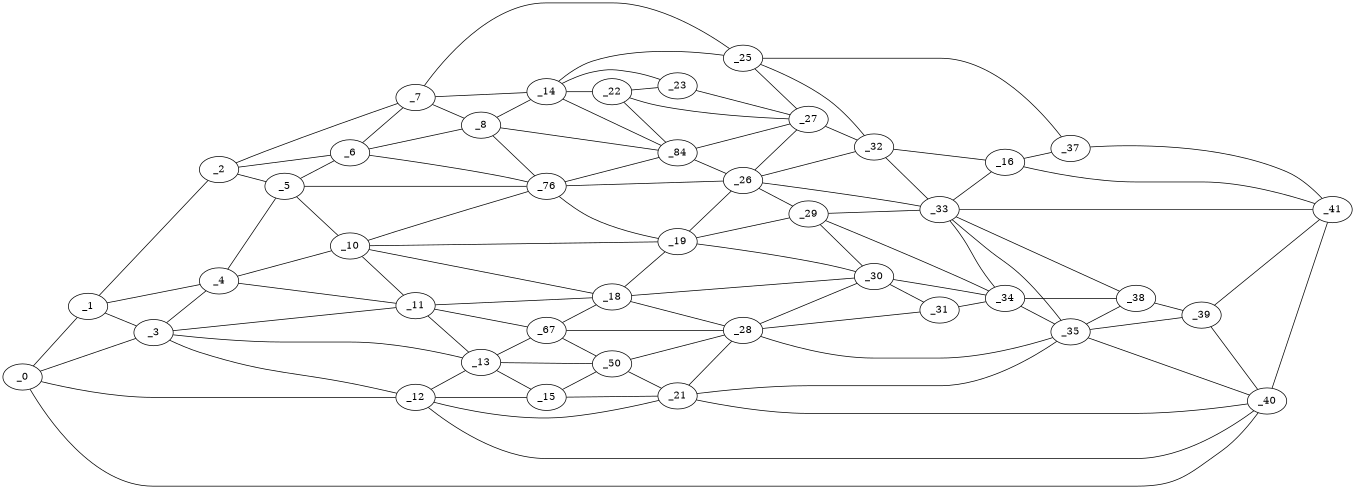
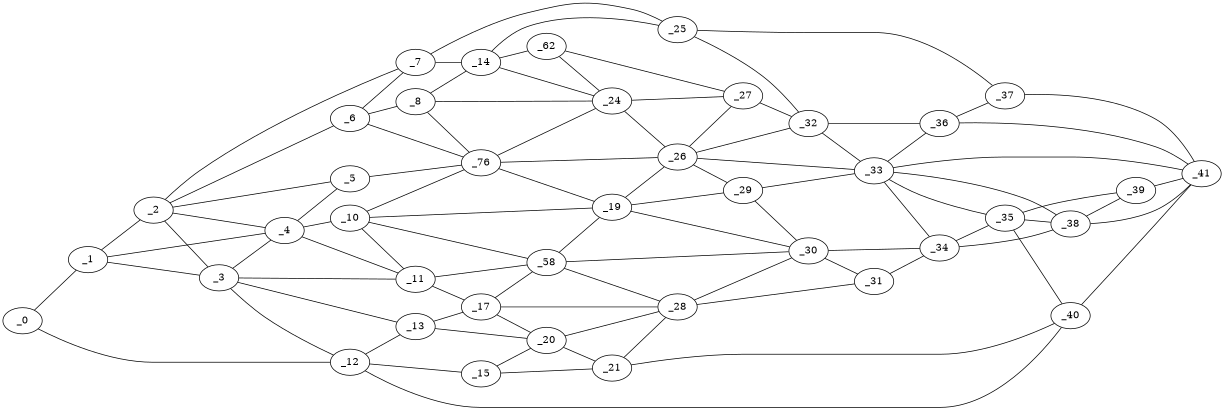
node "_23": removed
edge "_25" -- "_27": removed
node "_22": label "_22" -> "_62"
edge "_7" -- "_8": removed
node "_84": label "_84" -> "_24"
node "_16": label "_16" -> "_36"
edge "_6" -- "_5": removed
edge "_41" -- "_38": added
edge "_5" -- "_10": removed
edge "_2" -- "_4": added
edge "_29" -- "_34": removed
node "_18": label "_18" -> "_58"
node "_67": label "_67" -> "_17"
edge "_11" -- "_13": removed
edge "_3" -- "_0": now "_3" -- "_2"
edge "_28" -- "_35": removed
edge "_39" -- "_40": removed
node "_50": label "_50" -> "_20"
edge "_13" -- "_15": removed
edge "_35" -- "_21": removed
edge "_21" -- "_12": removed
edge "_0" -- "_40": removed
